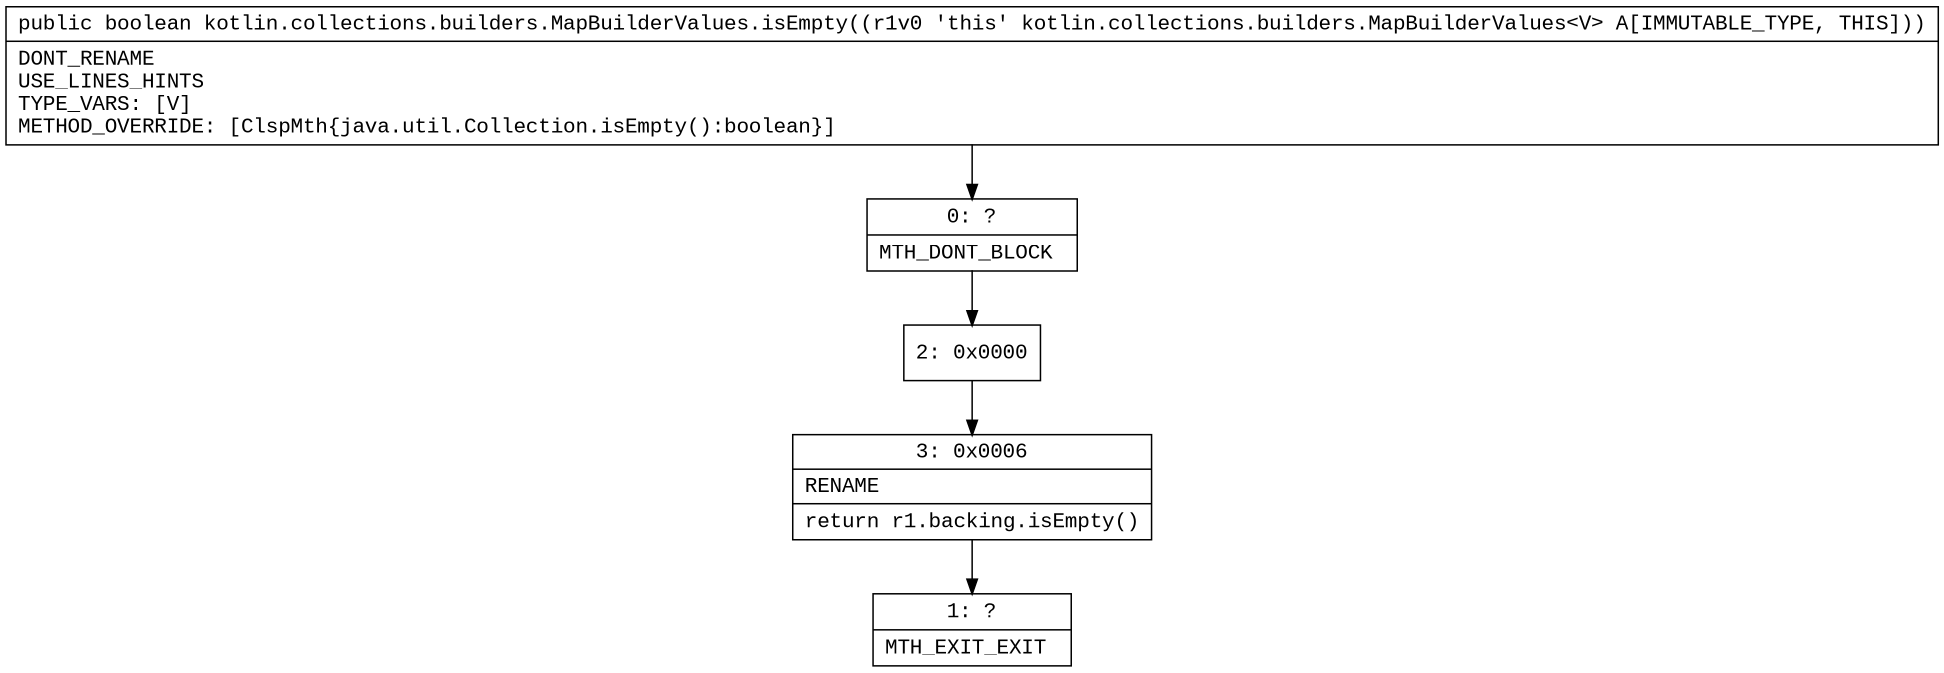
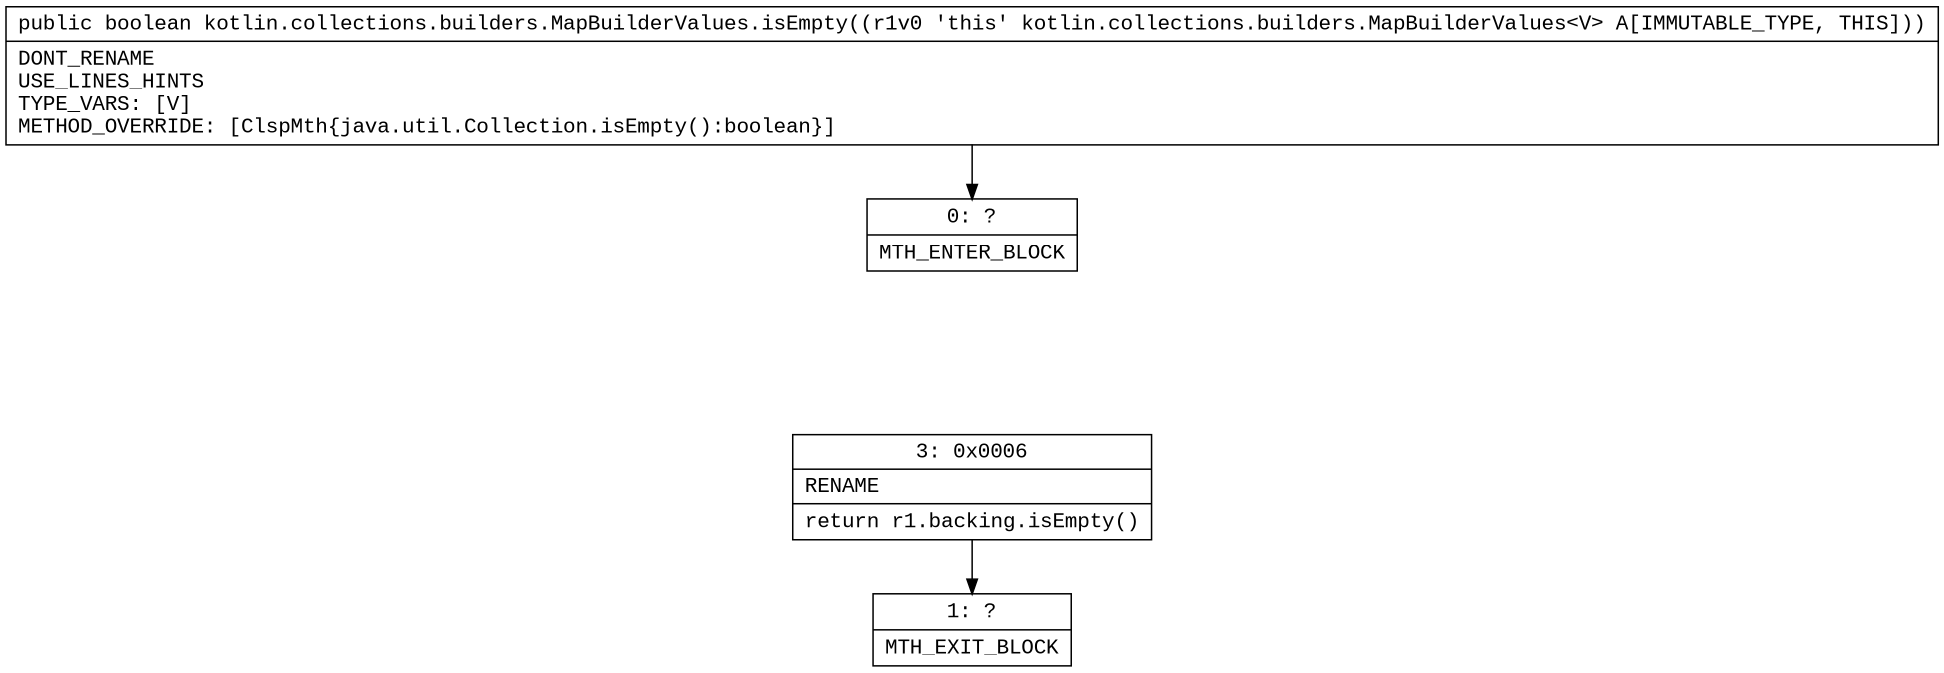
node "0: ?": text "MTH_DONT_BLOCK" -> "MTH_ENTER_BLOCK"
node "2: 0x0000": removed
node "1: ?": text "MTH_EXIT_EXIT" -> "MTH_EXIT_BLOCK"
